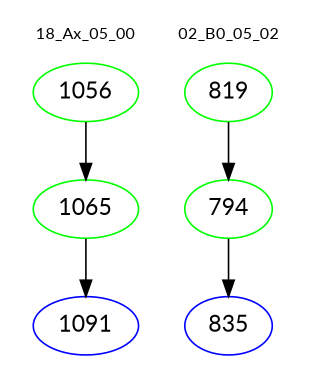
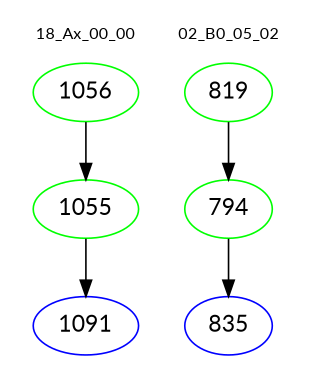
cluster "18_Ax_05_00": label "18_Ax_05_00" -> "18_Ax_00_00"
node "1065": label "1065" -> "1055"
